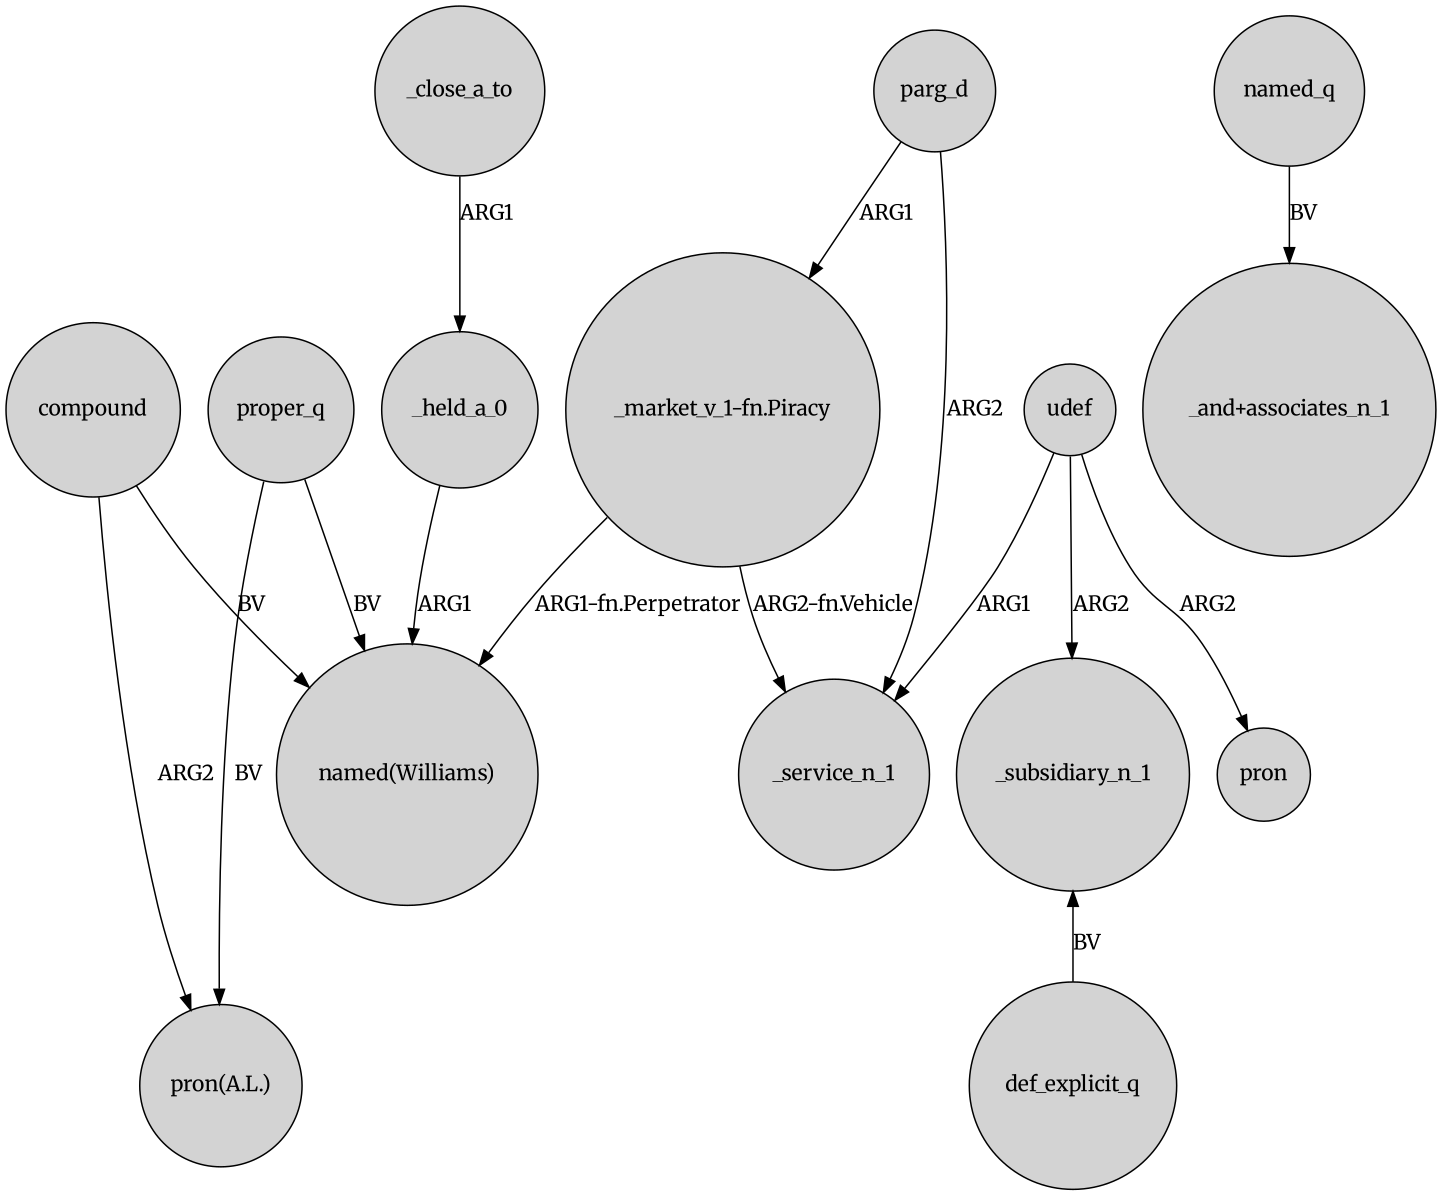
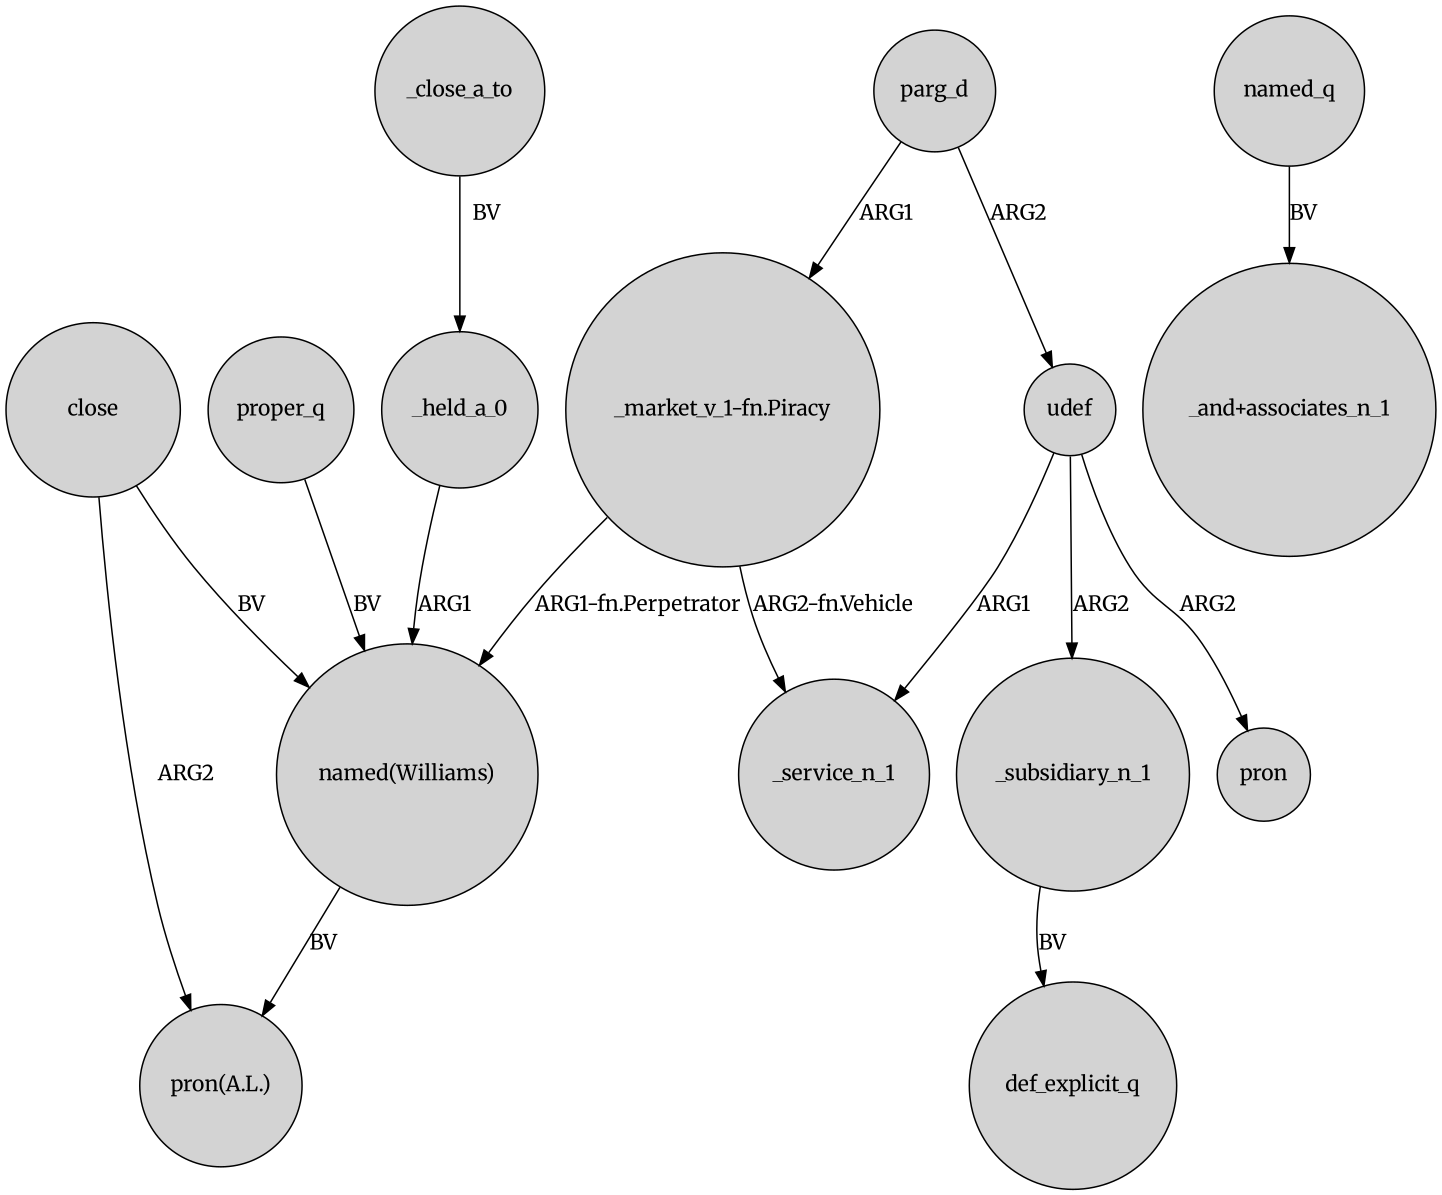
edge "_close_a_to" -> "_held_a_0": label "ARG1" -> "BV"
node "compound": label "compound" -> "close"
edge "parg_d" -> "_service_n_1": now "parg_d" -> "udef"
edge "proper_q" -> "pron(A.L.)": now "named(Williams)" -> "pron(A.L.)"
edge "def_explicit_q" -> "_subsidiary_n_1": reversed
